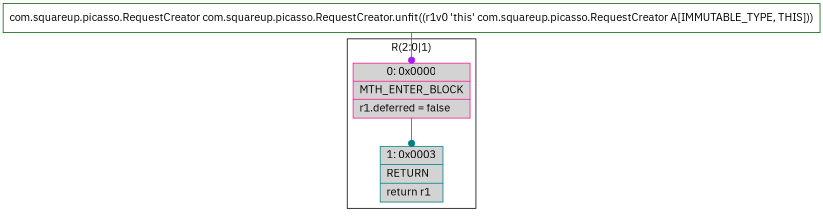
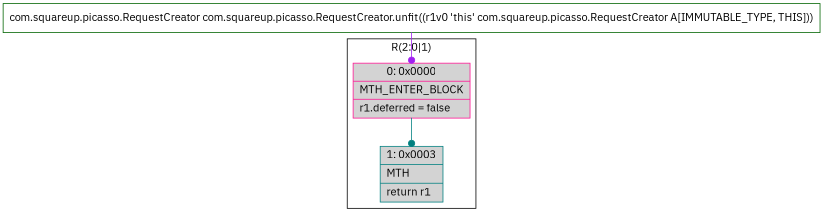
node "1: 0x0003": text "RETURN" -> "MTH"
